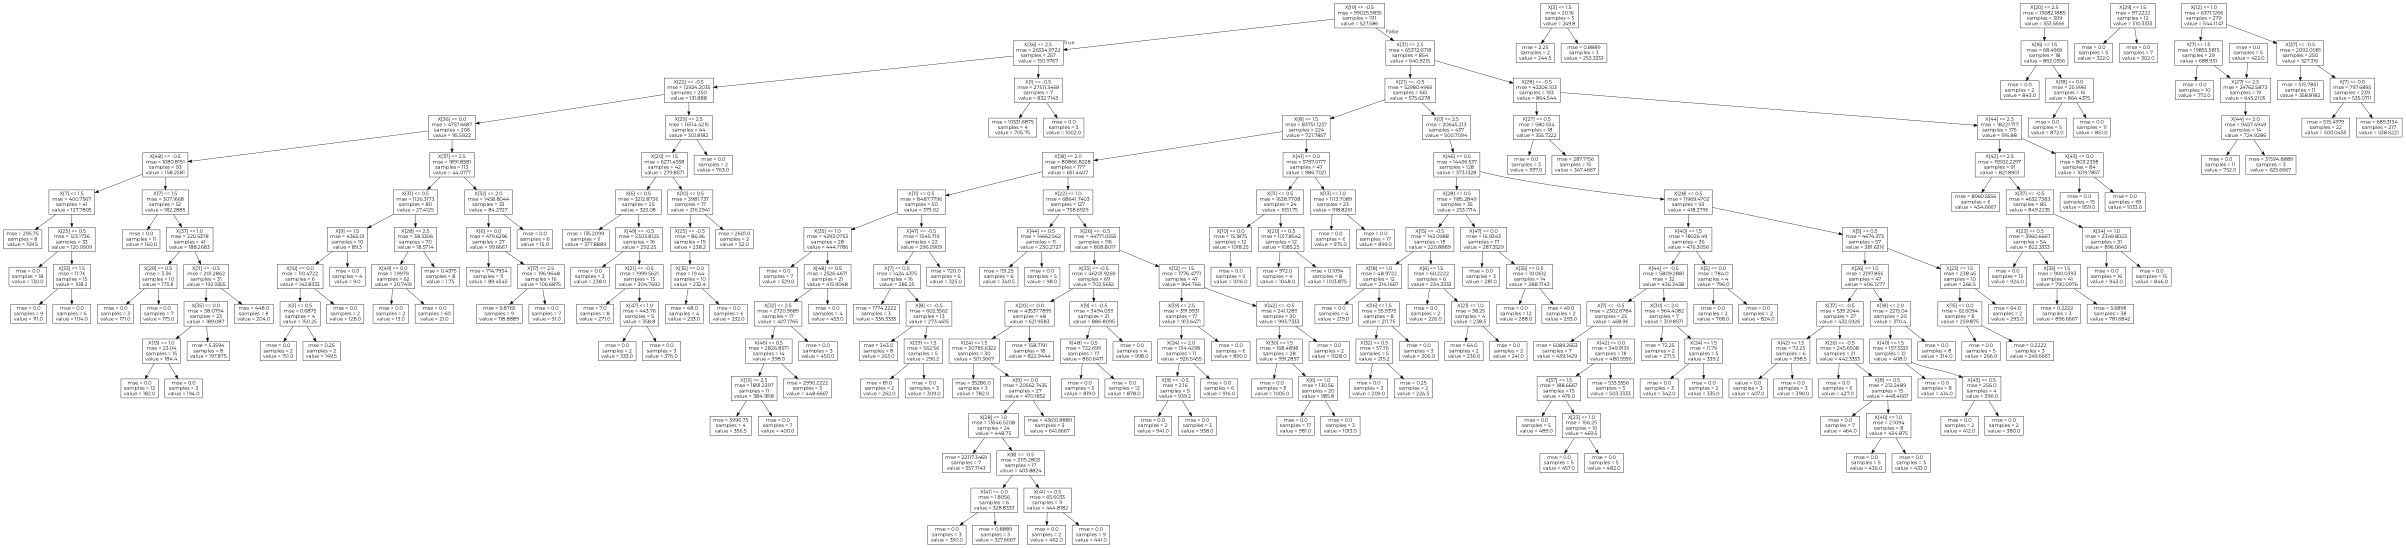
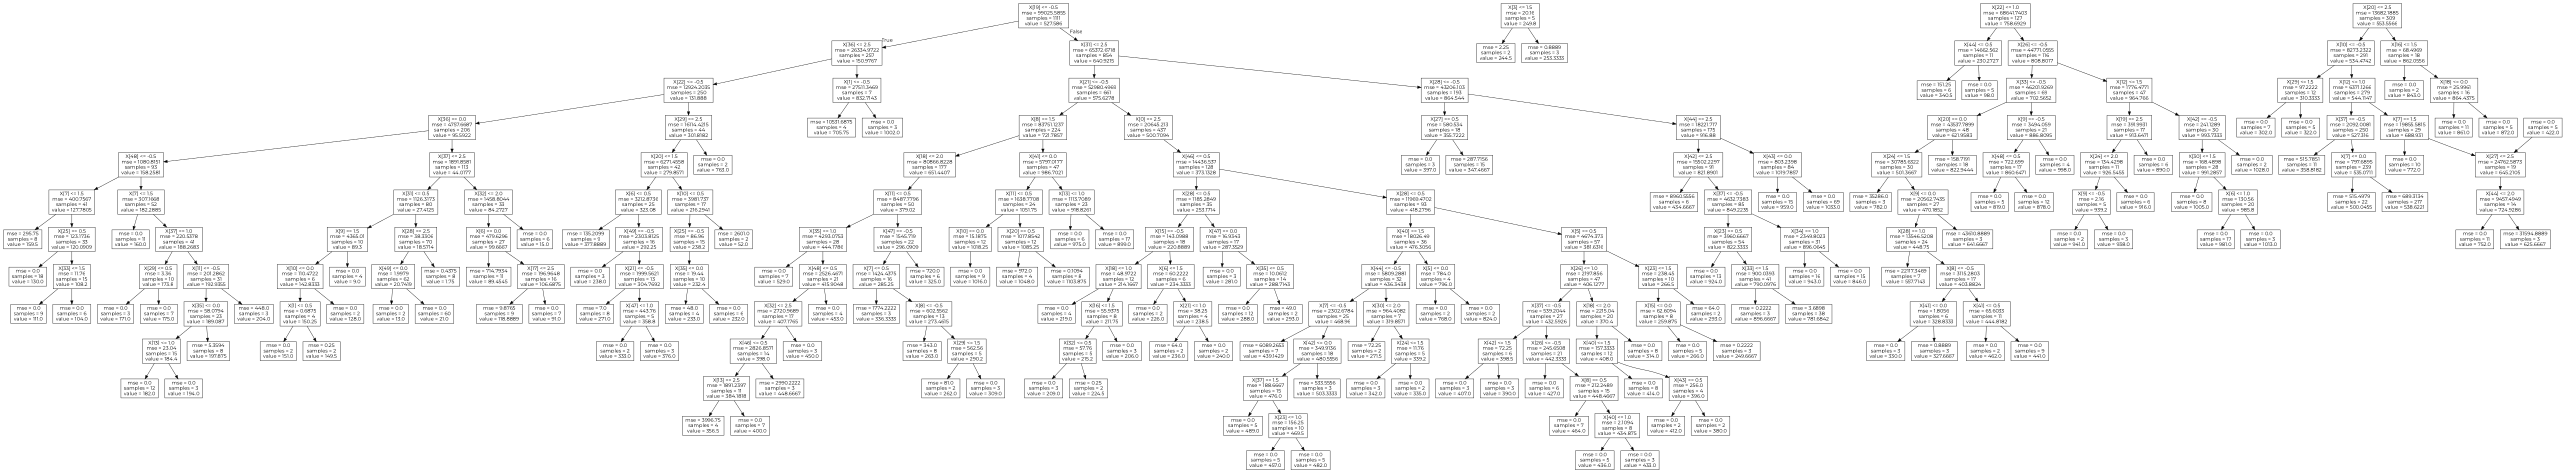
node "X[10] <= -0.5 mse = 8273.2322 samples = 291 value = 534.4742": added
edge "X[18] <= 2.0 mse = 80866.8228 samples = 177 value = 651.4407" -> "X[22] <= 1.0 mse = 68641.7403 samples = 127 value = 758.6929": removed
node "X[44] <= -0.5 mse = 5809.2881 mse = 32 value = 436.3438": label "X[44] <= -0.5 mse = 5809.2881 mse = 32 value = 436.3438" -> "X[44] <= -0.5 mse = 5809.2881 samples = 32 value = 436.3438"
node "mse = 448.0 samples = 8 value = 204.0": label "mse = 448.0 samples = 8 value = 204.0" -> "mse = 448.0 samples = 3 value = 204.0"
node "mse = 0.0 samples = 2 value = 241.0": label "mse = 0.0 samples = 2 value = 241.0" -> "mse = 0.0 samples = 2 value = 240.0"
node "value = 0.0 samples = 3 value = 407.0": label "value = 0.0 samples = 3 value = 407.0" -> "mse = 0.0 samples = 3 value = 407.0"
